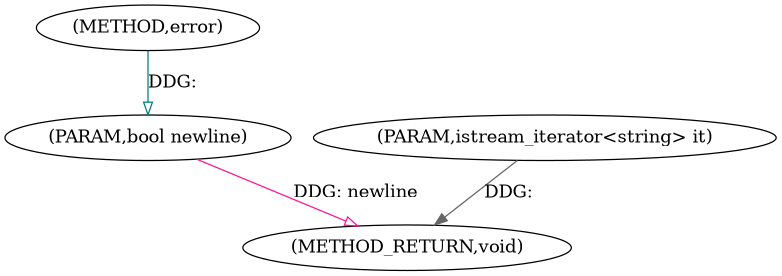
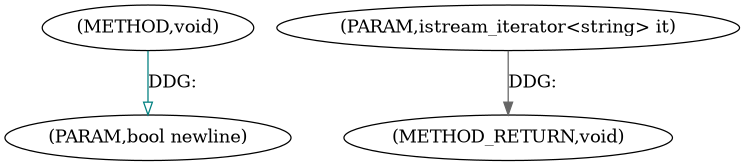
node "(METHOD,error)": label "(METHOD,error)" -> "(METHOD,void)"
edge "(PARAM,bool newline)" -> "(METHOD_RETURN,void)": removed, label "DDG: newline"
